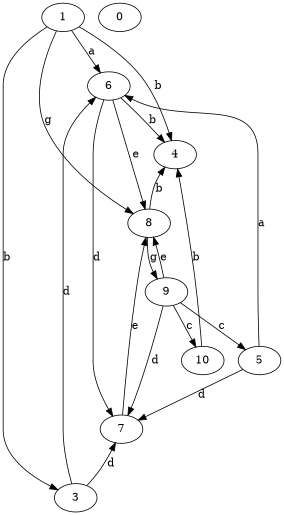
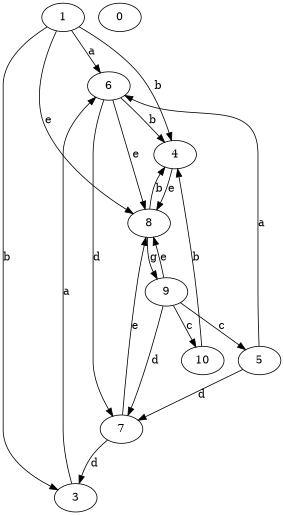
edge "1" -> "8": label "g" -> "e"
edge "4" -> "8": added, label "e"
edge "3" -> "6": label "d" -> "a"
edge "3" -> "7": reversed
